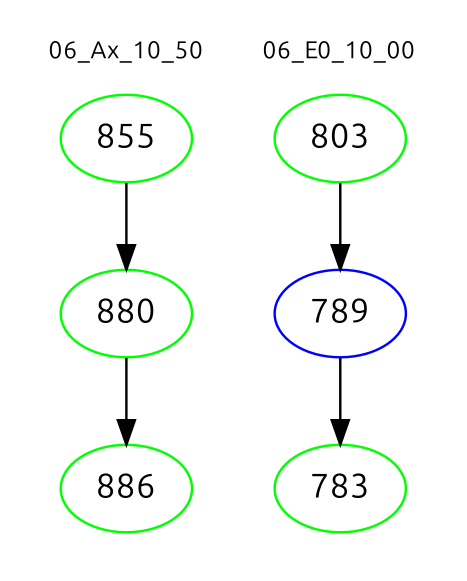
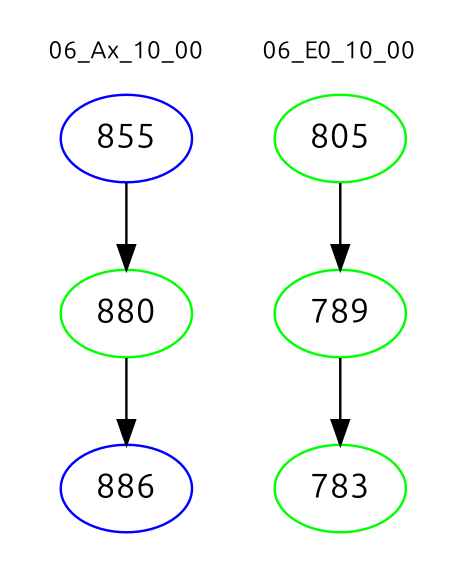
cluster "06_Ax_10_50": label "06_Ax_10_50" -> "06_Ax_10_00"
node "855": color green -> blue
node "803": label "803" -> "805"
node "789": color blue -> green
node "886": color green -> blue
